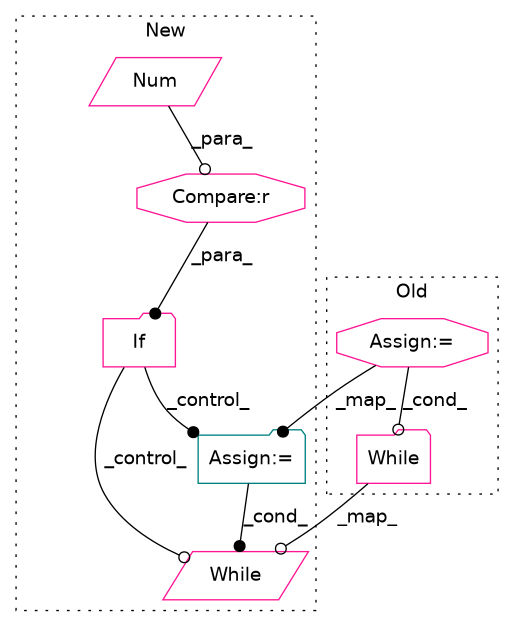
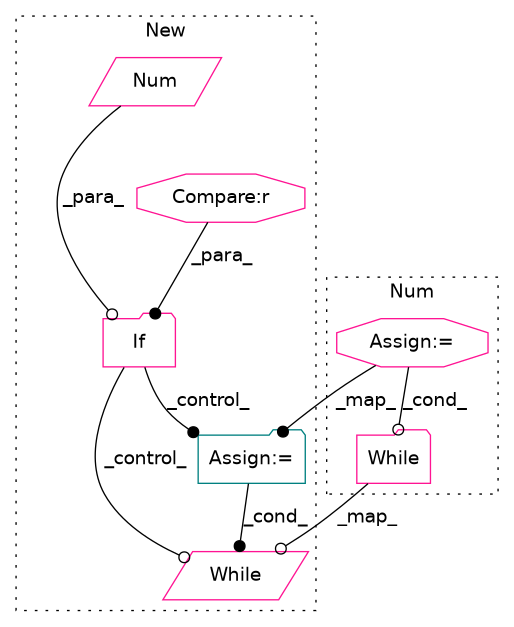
edge "Num" -> "Compare:r": now "Num" -> "If"
cluster "Old": label "Old" -> "Num"
